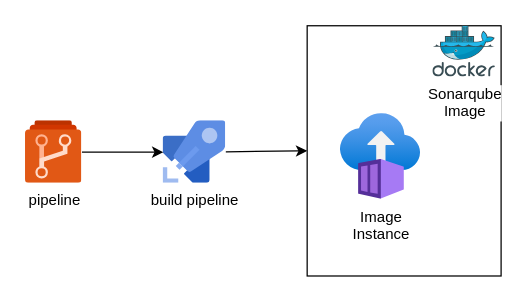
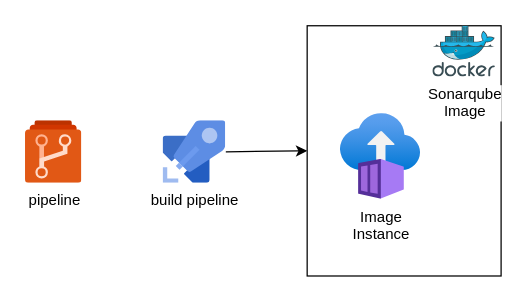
edge "pipeline" -> "build pipeline": removed
